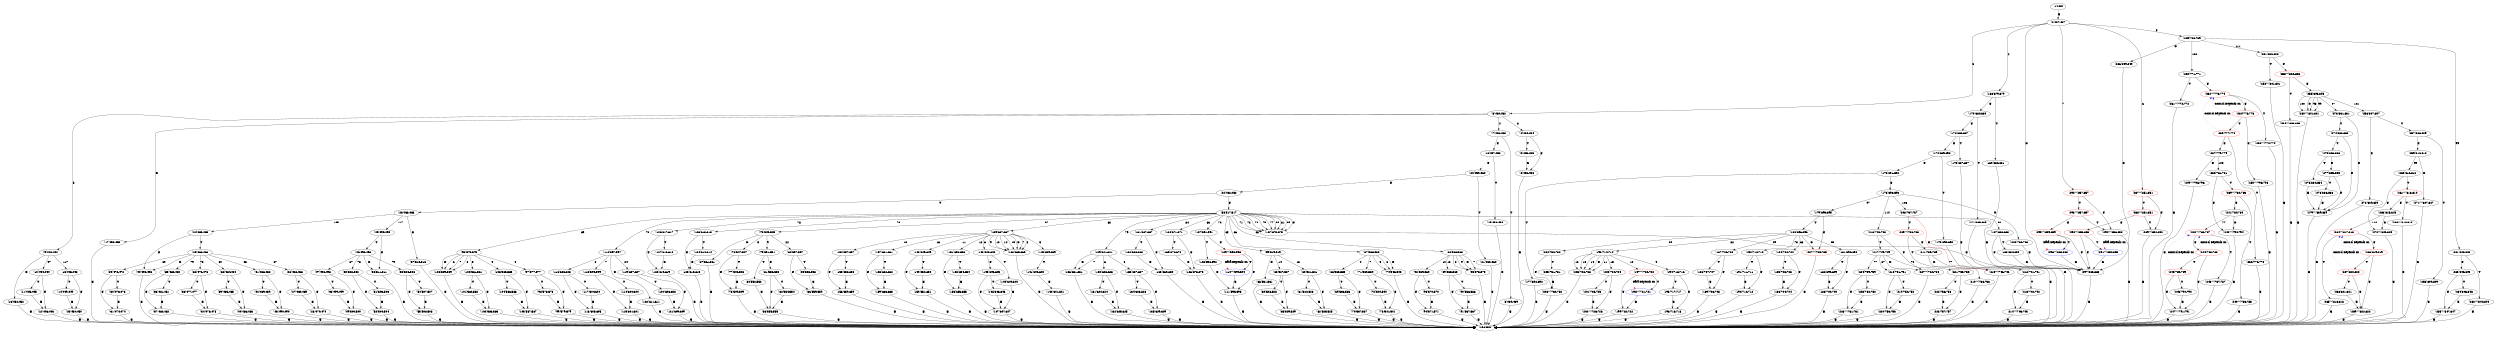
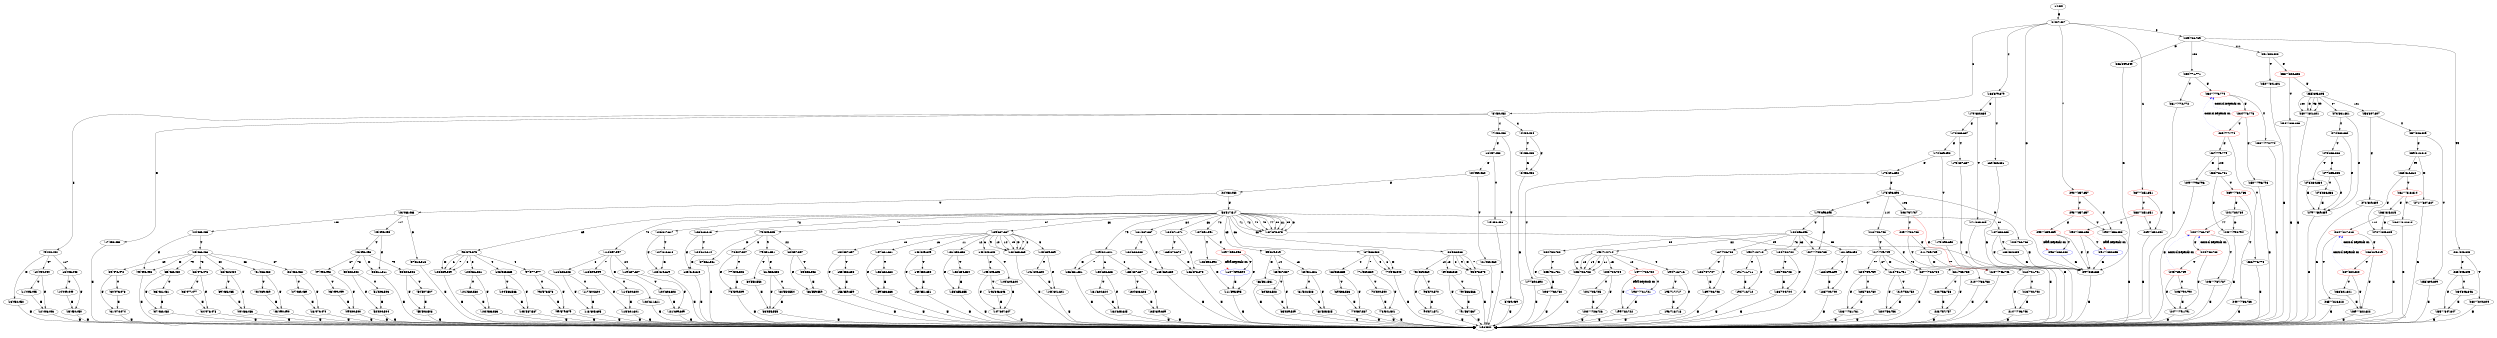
node "(207**)735-735": color red -> black
edge "(140)639-639" -> "(142)641-641": added, label "F"
